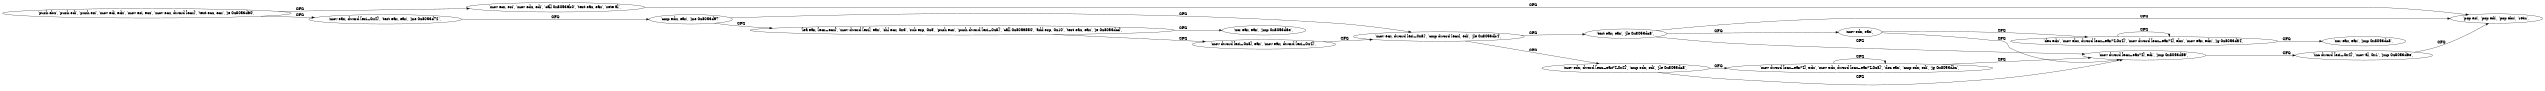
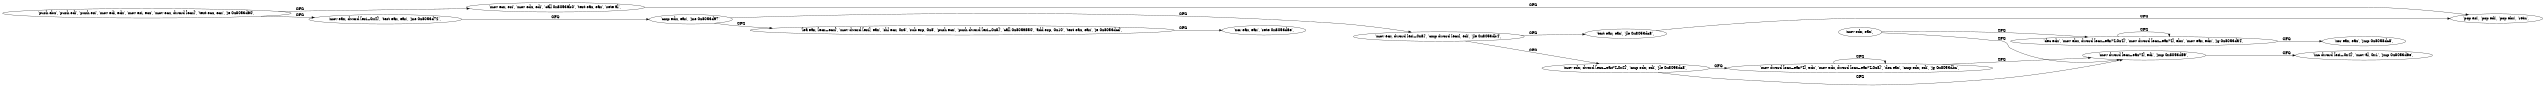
node "'xor eax, eax', 'jmp 0x8053d6e',": label "'xor eax, eax', 'jmp 0x8053d6e'," -> "'xor eax, eax', 'sete 0x8053d6e',"
edge "'test eax, eax', 'jle 0x8053dc8'," -> "'mov edx, eax',": removed, label "CFG"
node "'xor eax, eax', 'jmp 0x8053dc8',": label "'xor eax, eax', 'jmp 0x8053dc8'," -> "'xor eax, eax', 'jmp 0x8058dc8',"
edge "'inc dword [esi+0x4]', 'mov al, 0x1', 'jmp 0x8053d6e'," -> "'pop esi', 'pop edi', 'pop ebx', 'retn',": removed, label "CFG"
node "'mov dword [esi+0x8], eax', 'mov eax, dword [esi+0x4]',": removed
edge "'test eax, eax', 'jle 0x8053dc8'," -> "'mov dword [ecx+eax*4], edi', 'jmp 0x8053d59',": removed, label "CFG"
